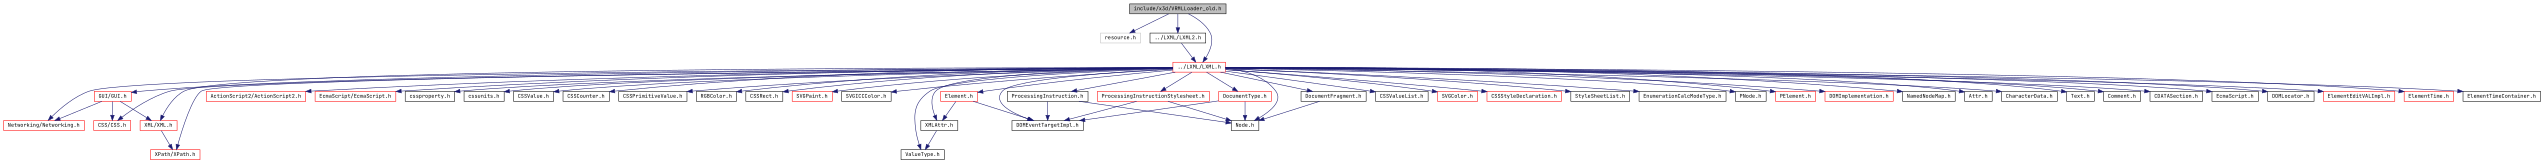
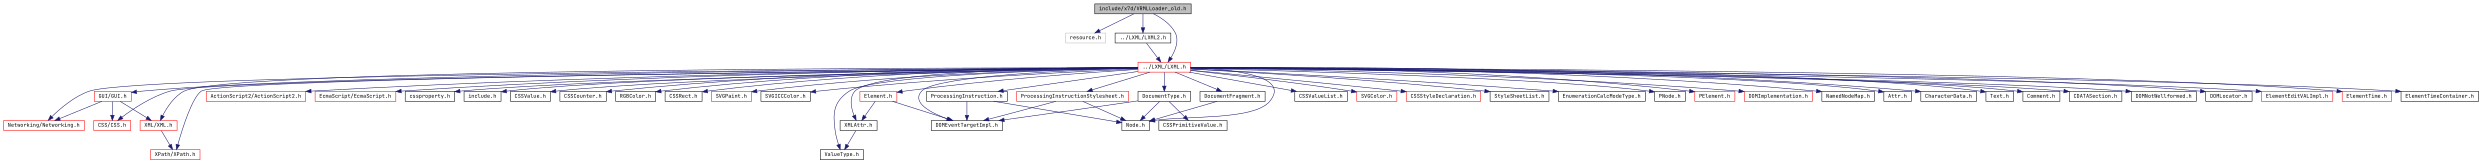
node "include/x3d/VRMLLoader_old.h": label "include/x3d/VRMLLoader_old.h" -> "include/x7d/VRMLLoader_old.h"
edge "../LXML/LXML.h" -> "CSSPrimitiveValue.h": now "DocumentType.h" -> "CSSPrimitiveValue.h"
node "cssunits.h": label "cssunits.h" -> "include.h"
node "DocumentType.h": color red -> black
node "EcmaScript.h": label "EcmaScript.h" -> "DOMNotWellformed.h"
